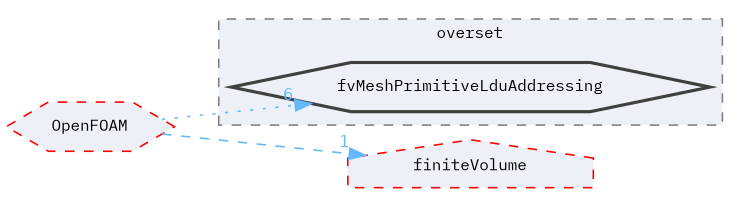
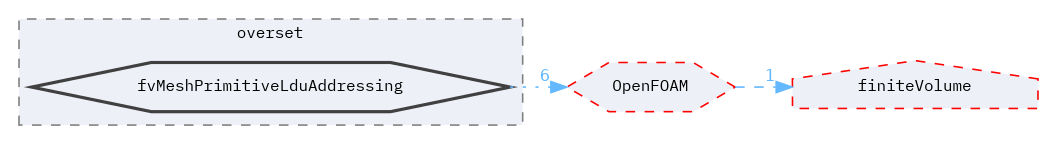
edge "OpenFOAM" -> "fvMeshPrimitiveLduAddressing": reversed
